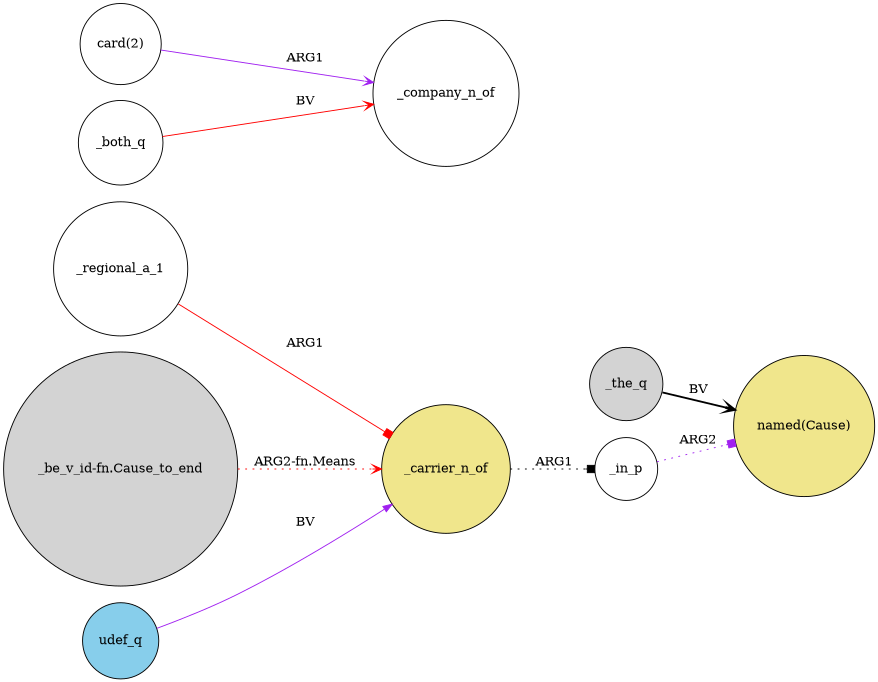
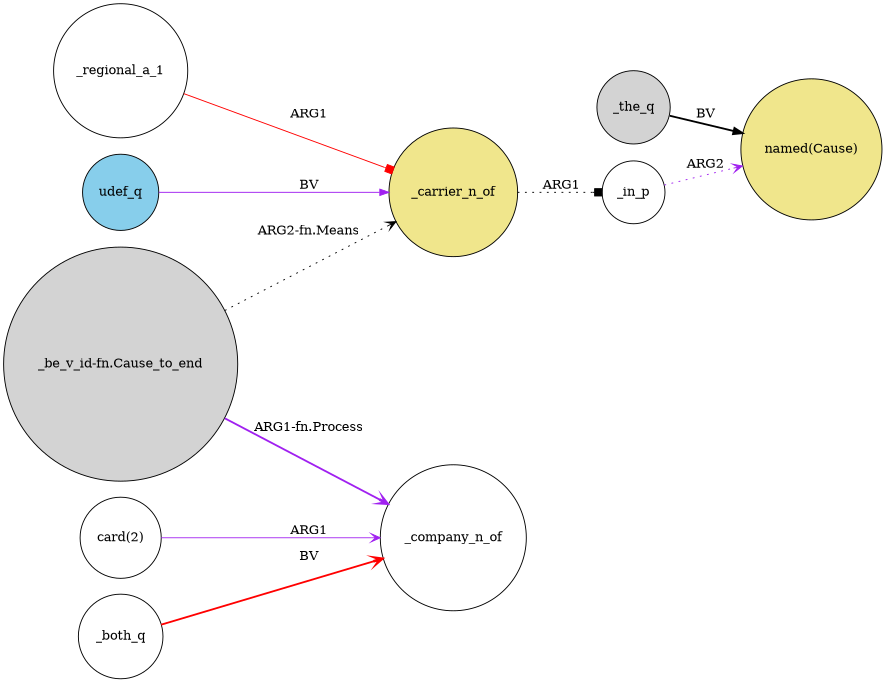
edge "_both_q" -> "_company_n_of": style solid -> bold
edge "_the_q" -> "named(Cause)": arrowhead vee -> normal
edge "_in_p" -> "named(Cause)": arrowhead box -> vee
edge "_be_v_id-fn.Cause_to_end" -> "_company_n_of": added, label "ARG1-fn.Process"
edge "_be_v_id-fn.Cause_to_end" -> "_carrier_n_of": color red -> black
